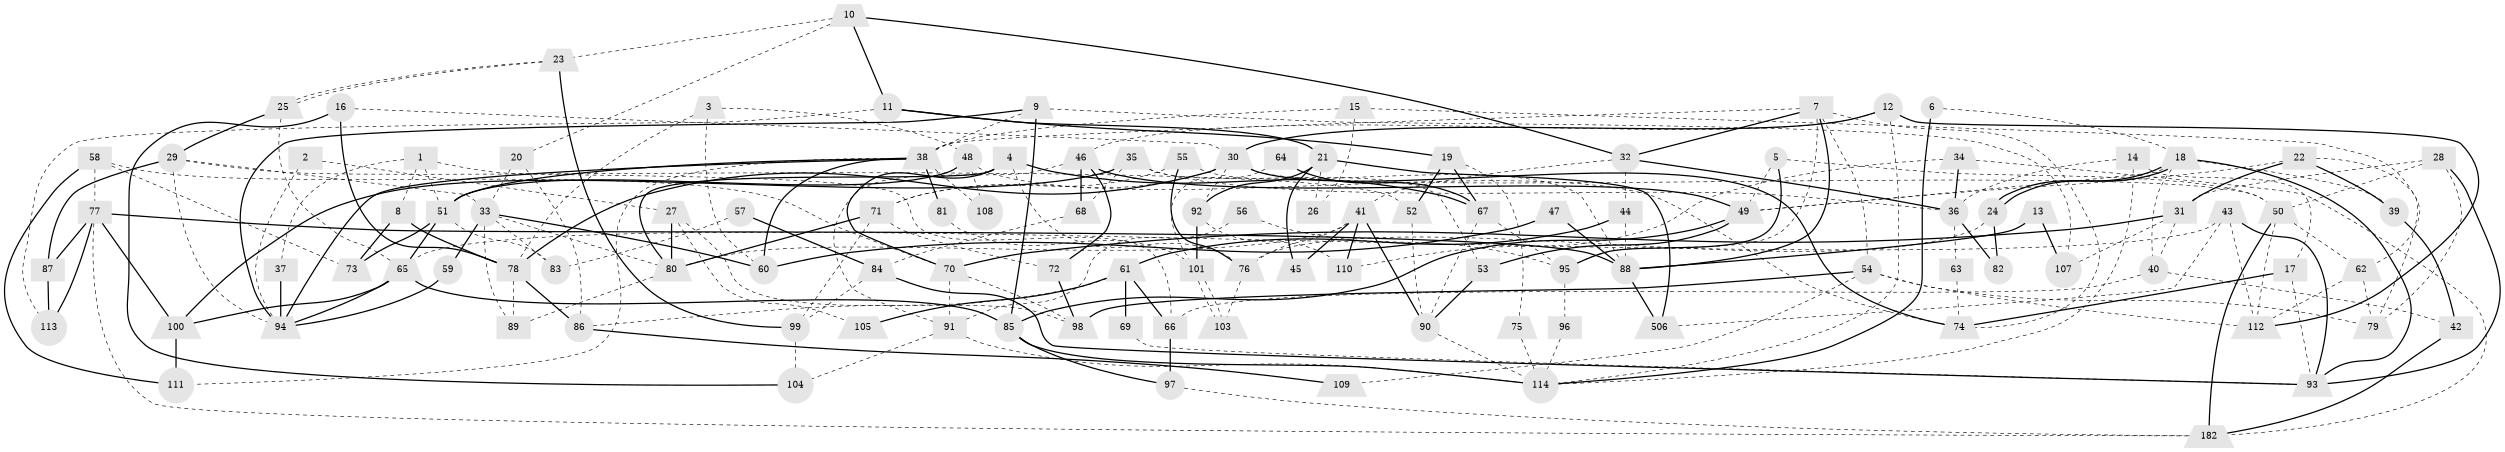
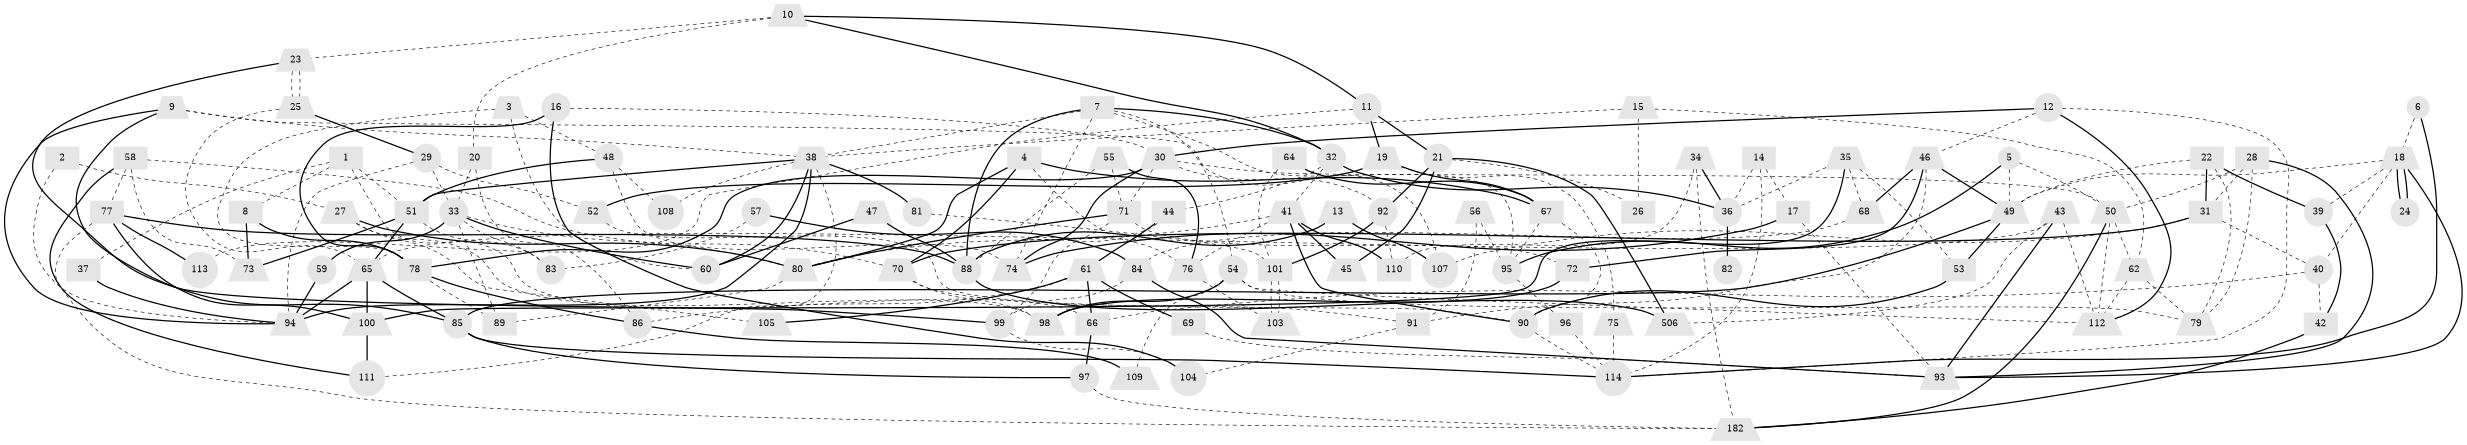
edge "24" -- "82": removed
edge "24" -- "76": removed
node "87": removed
node "63": removed
edge "91" -- "114": removed
